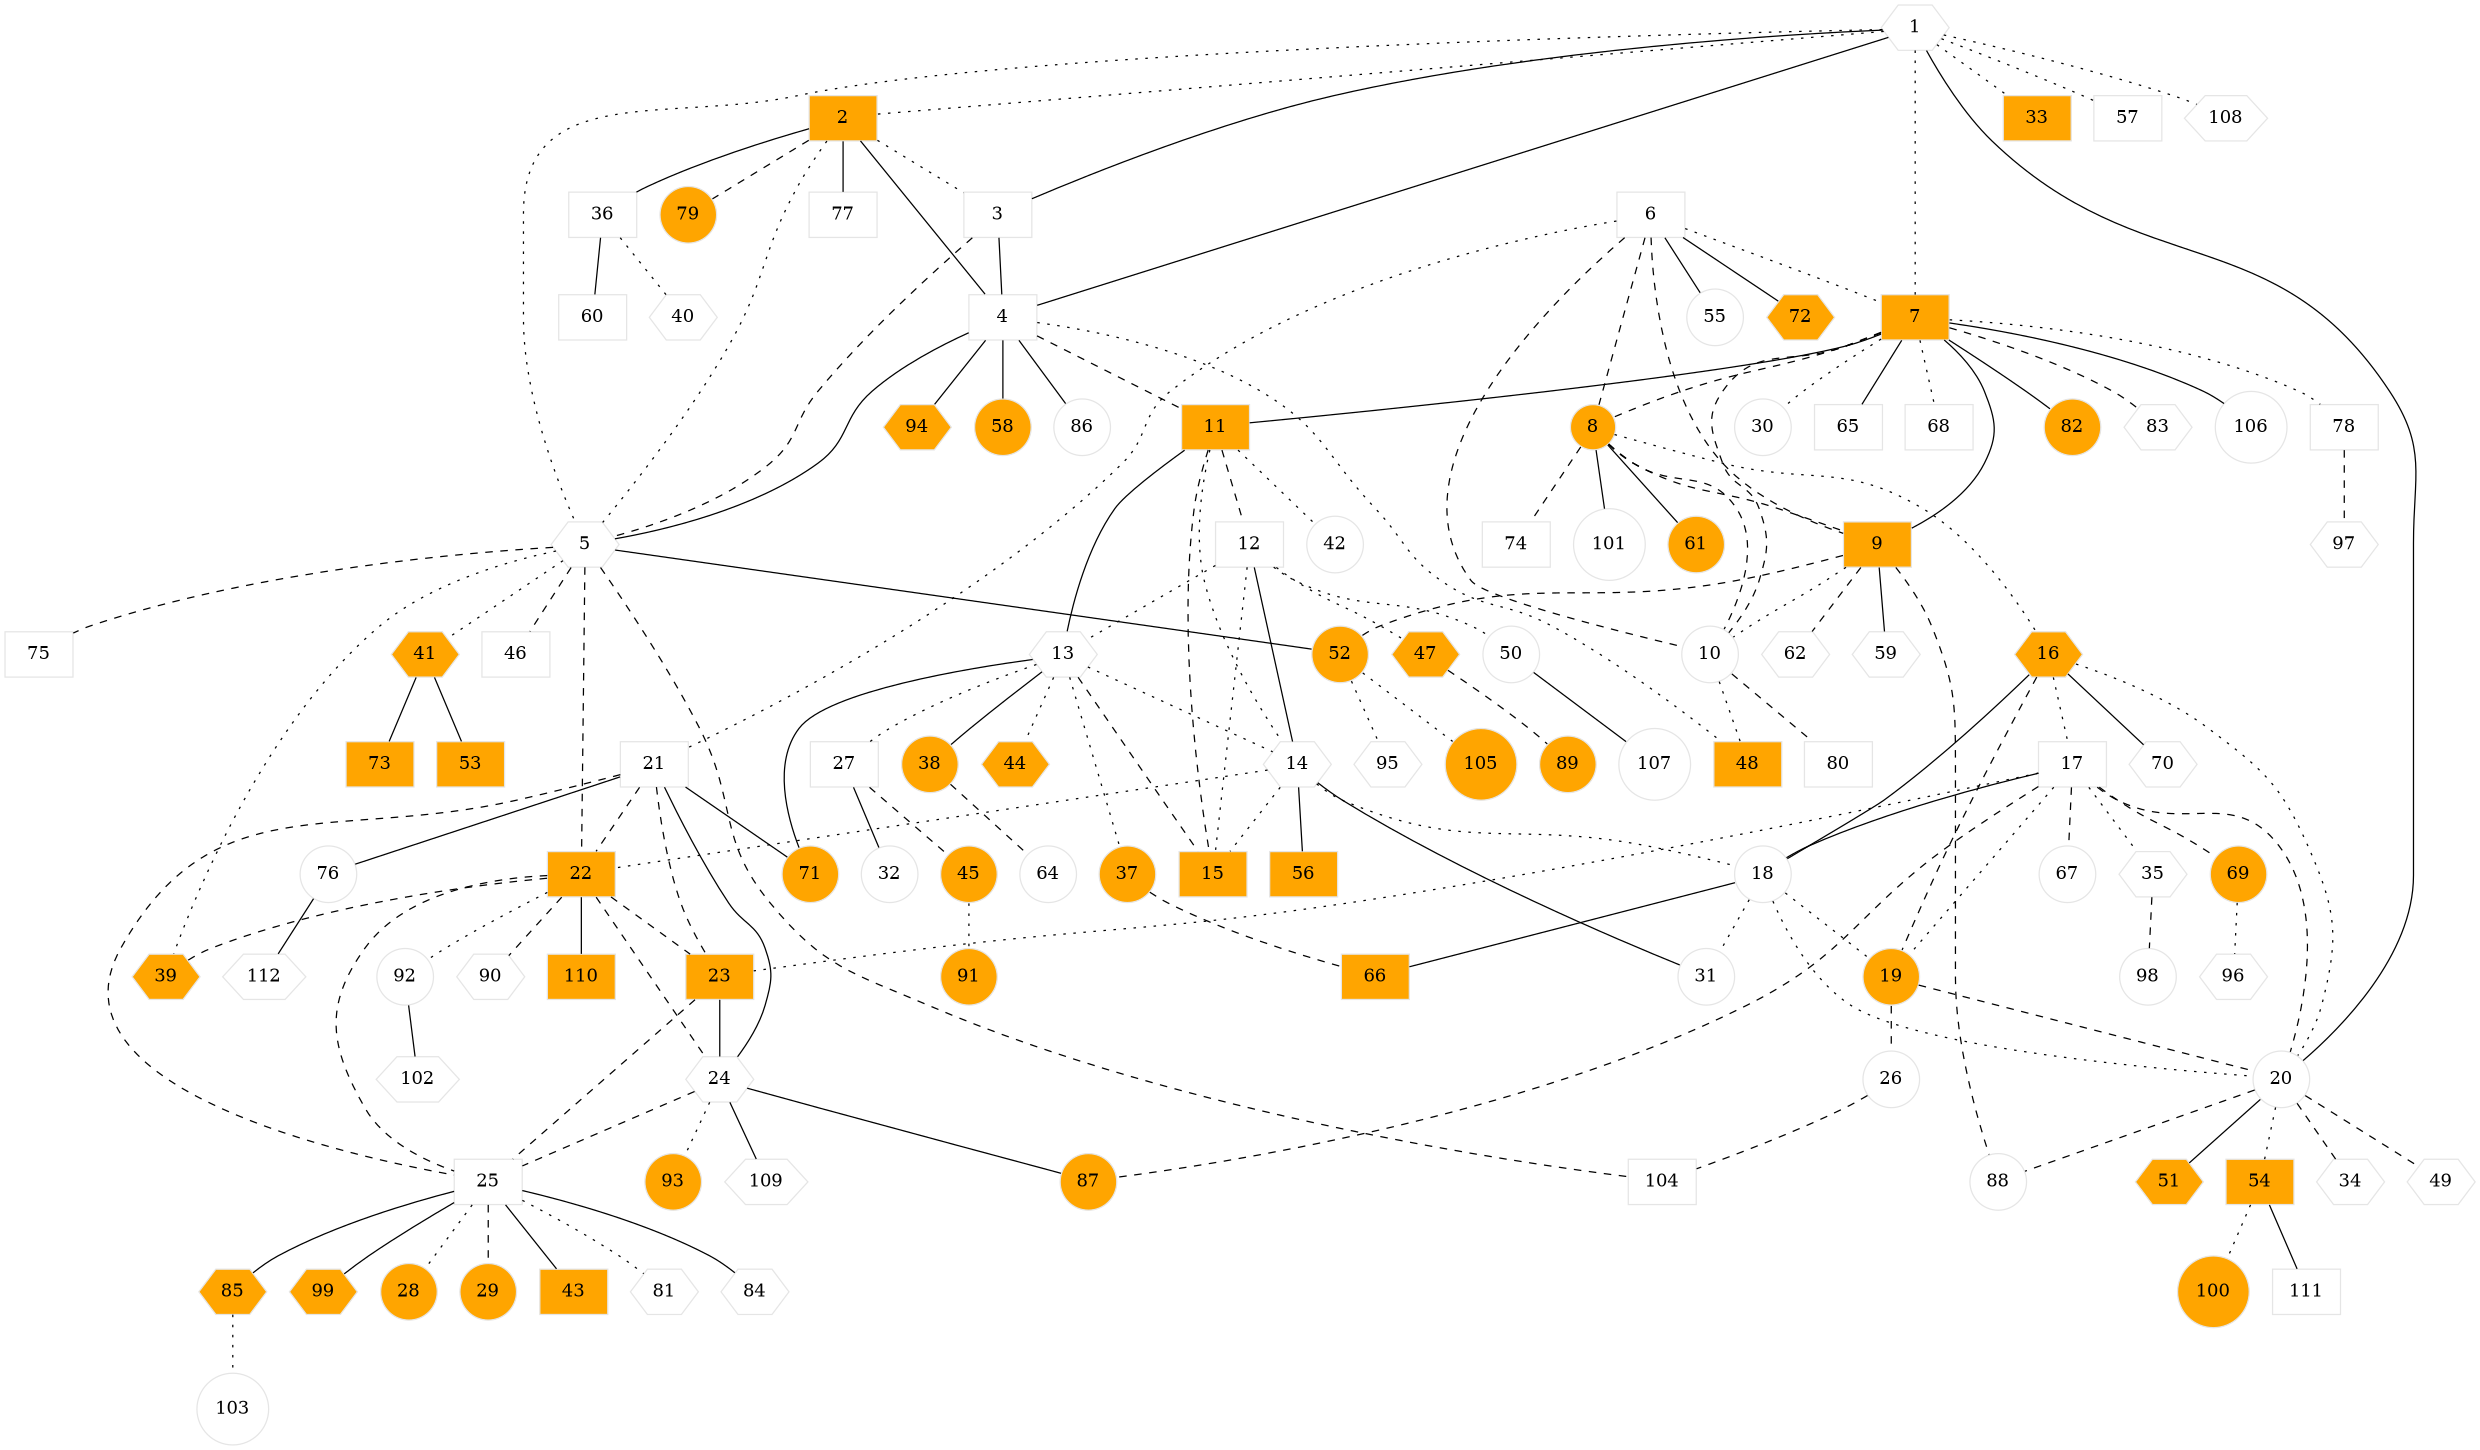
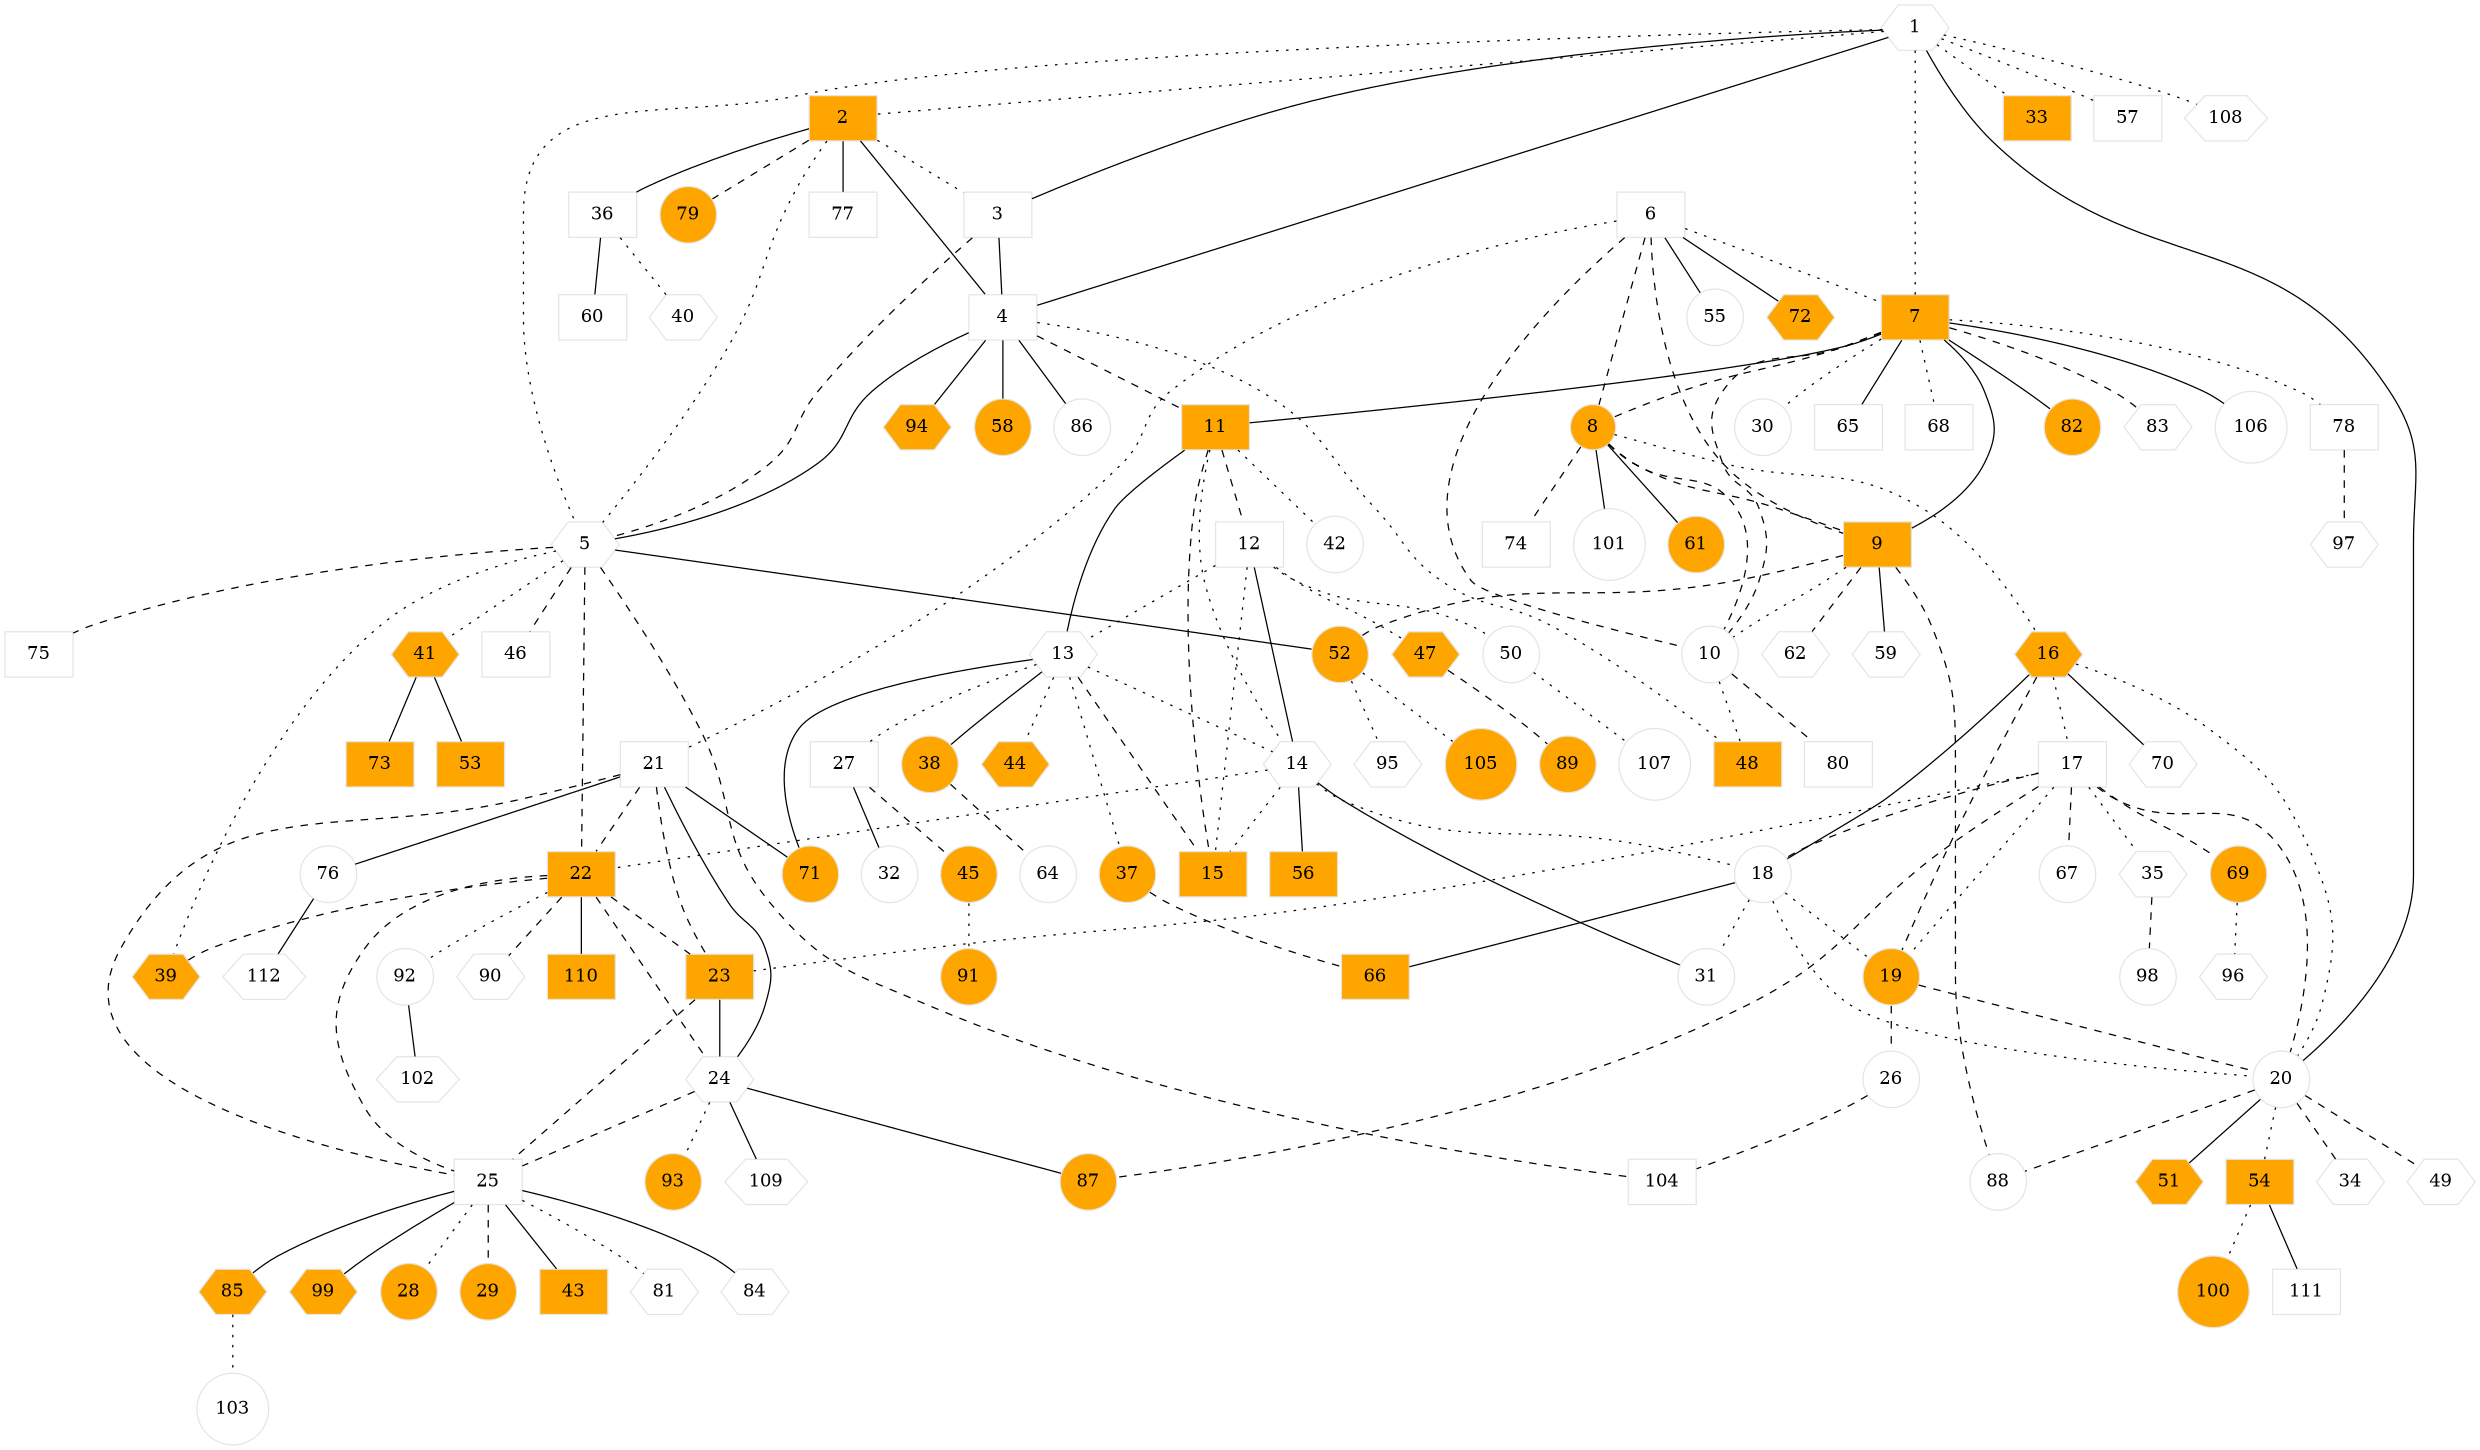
edge "50" -- "107": style solid -> dotted
edge "17" -- "18": style solid -> dashed
